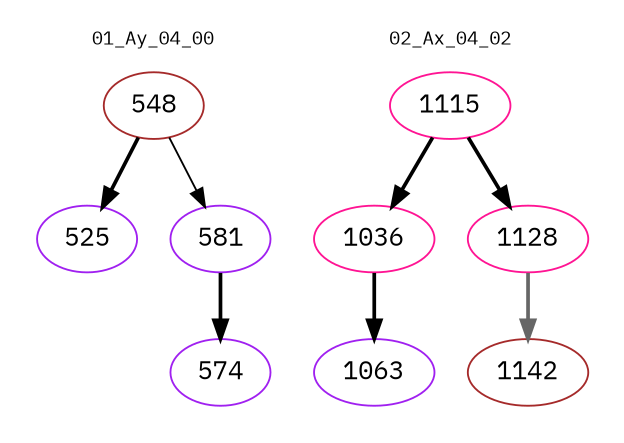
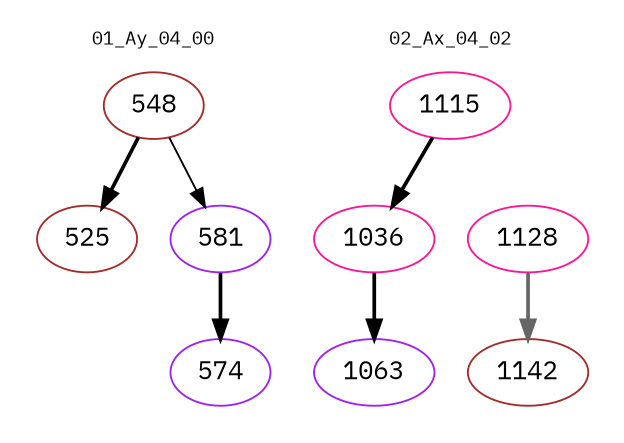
edge "1115" -> "1128": removed
node "525": color purple -> brown
